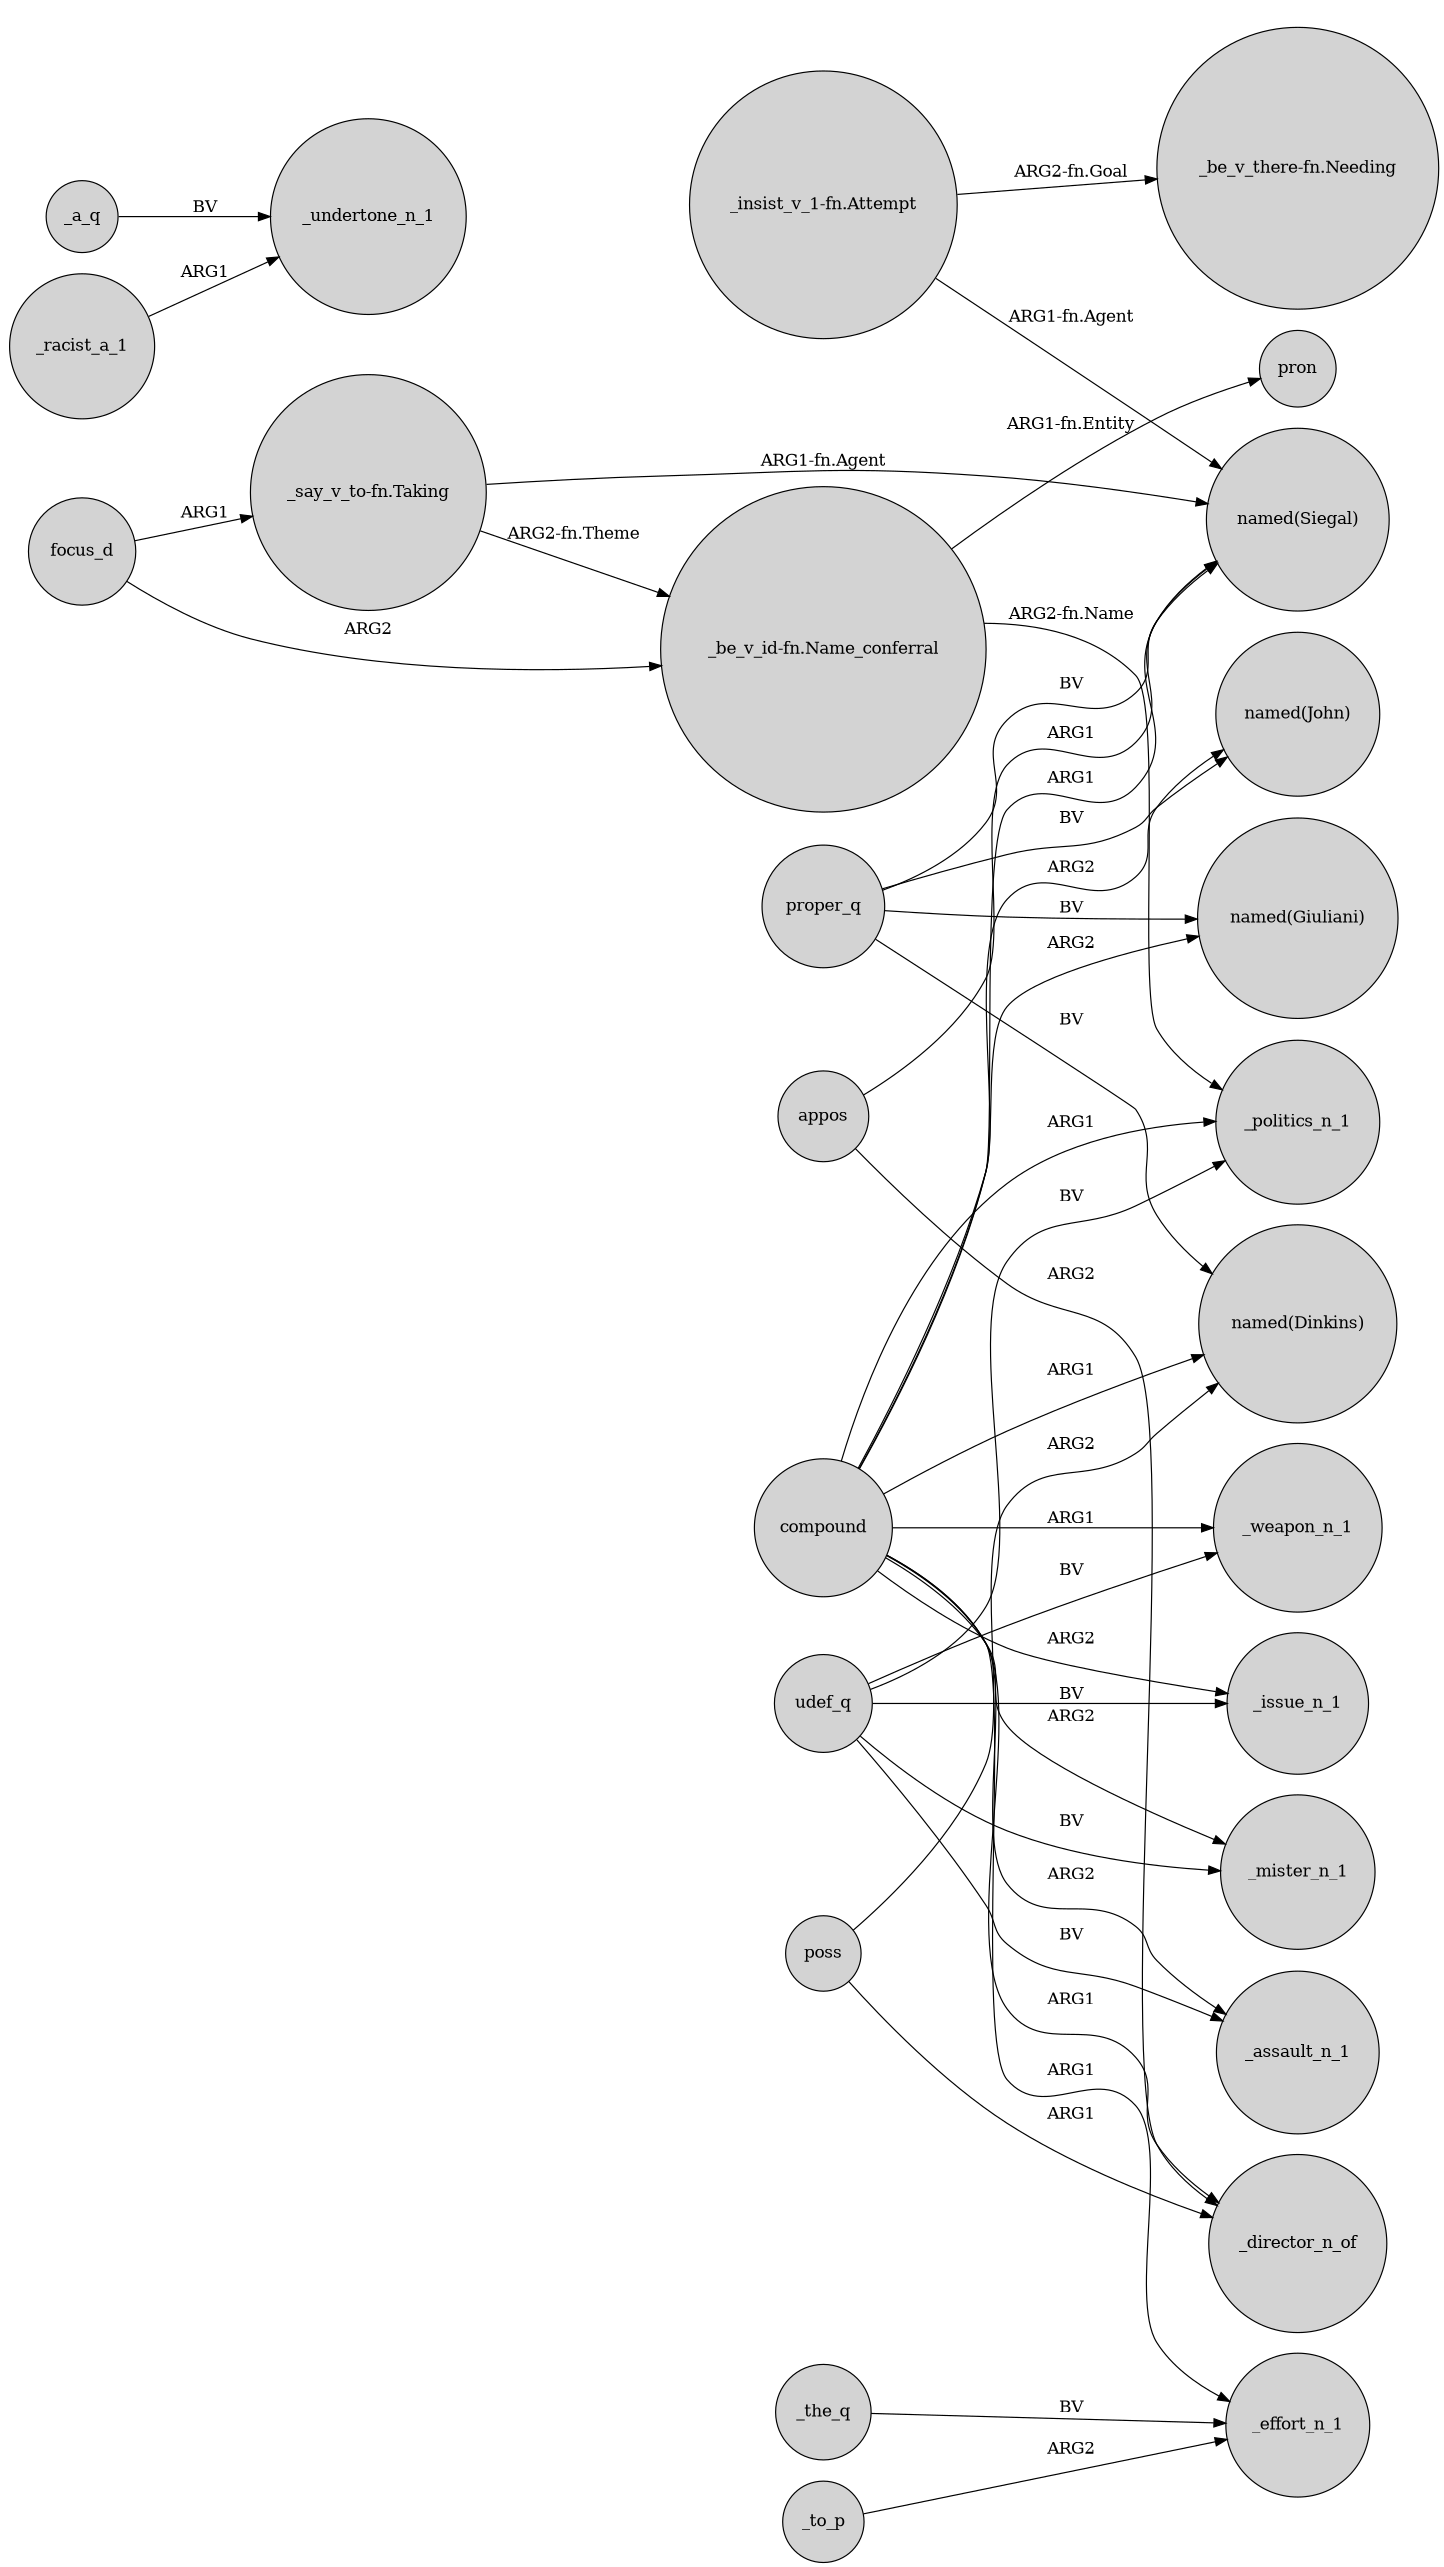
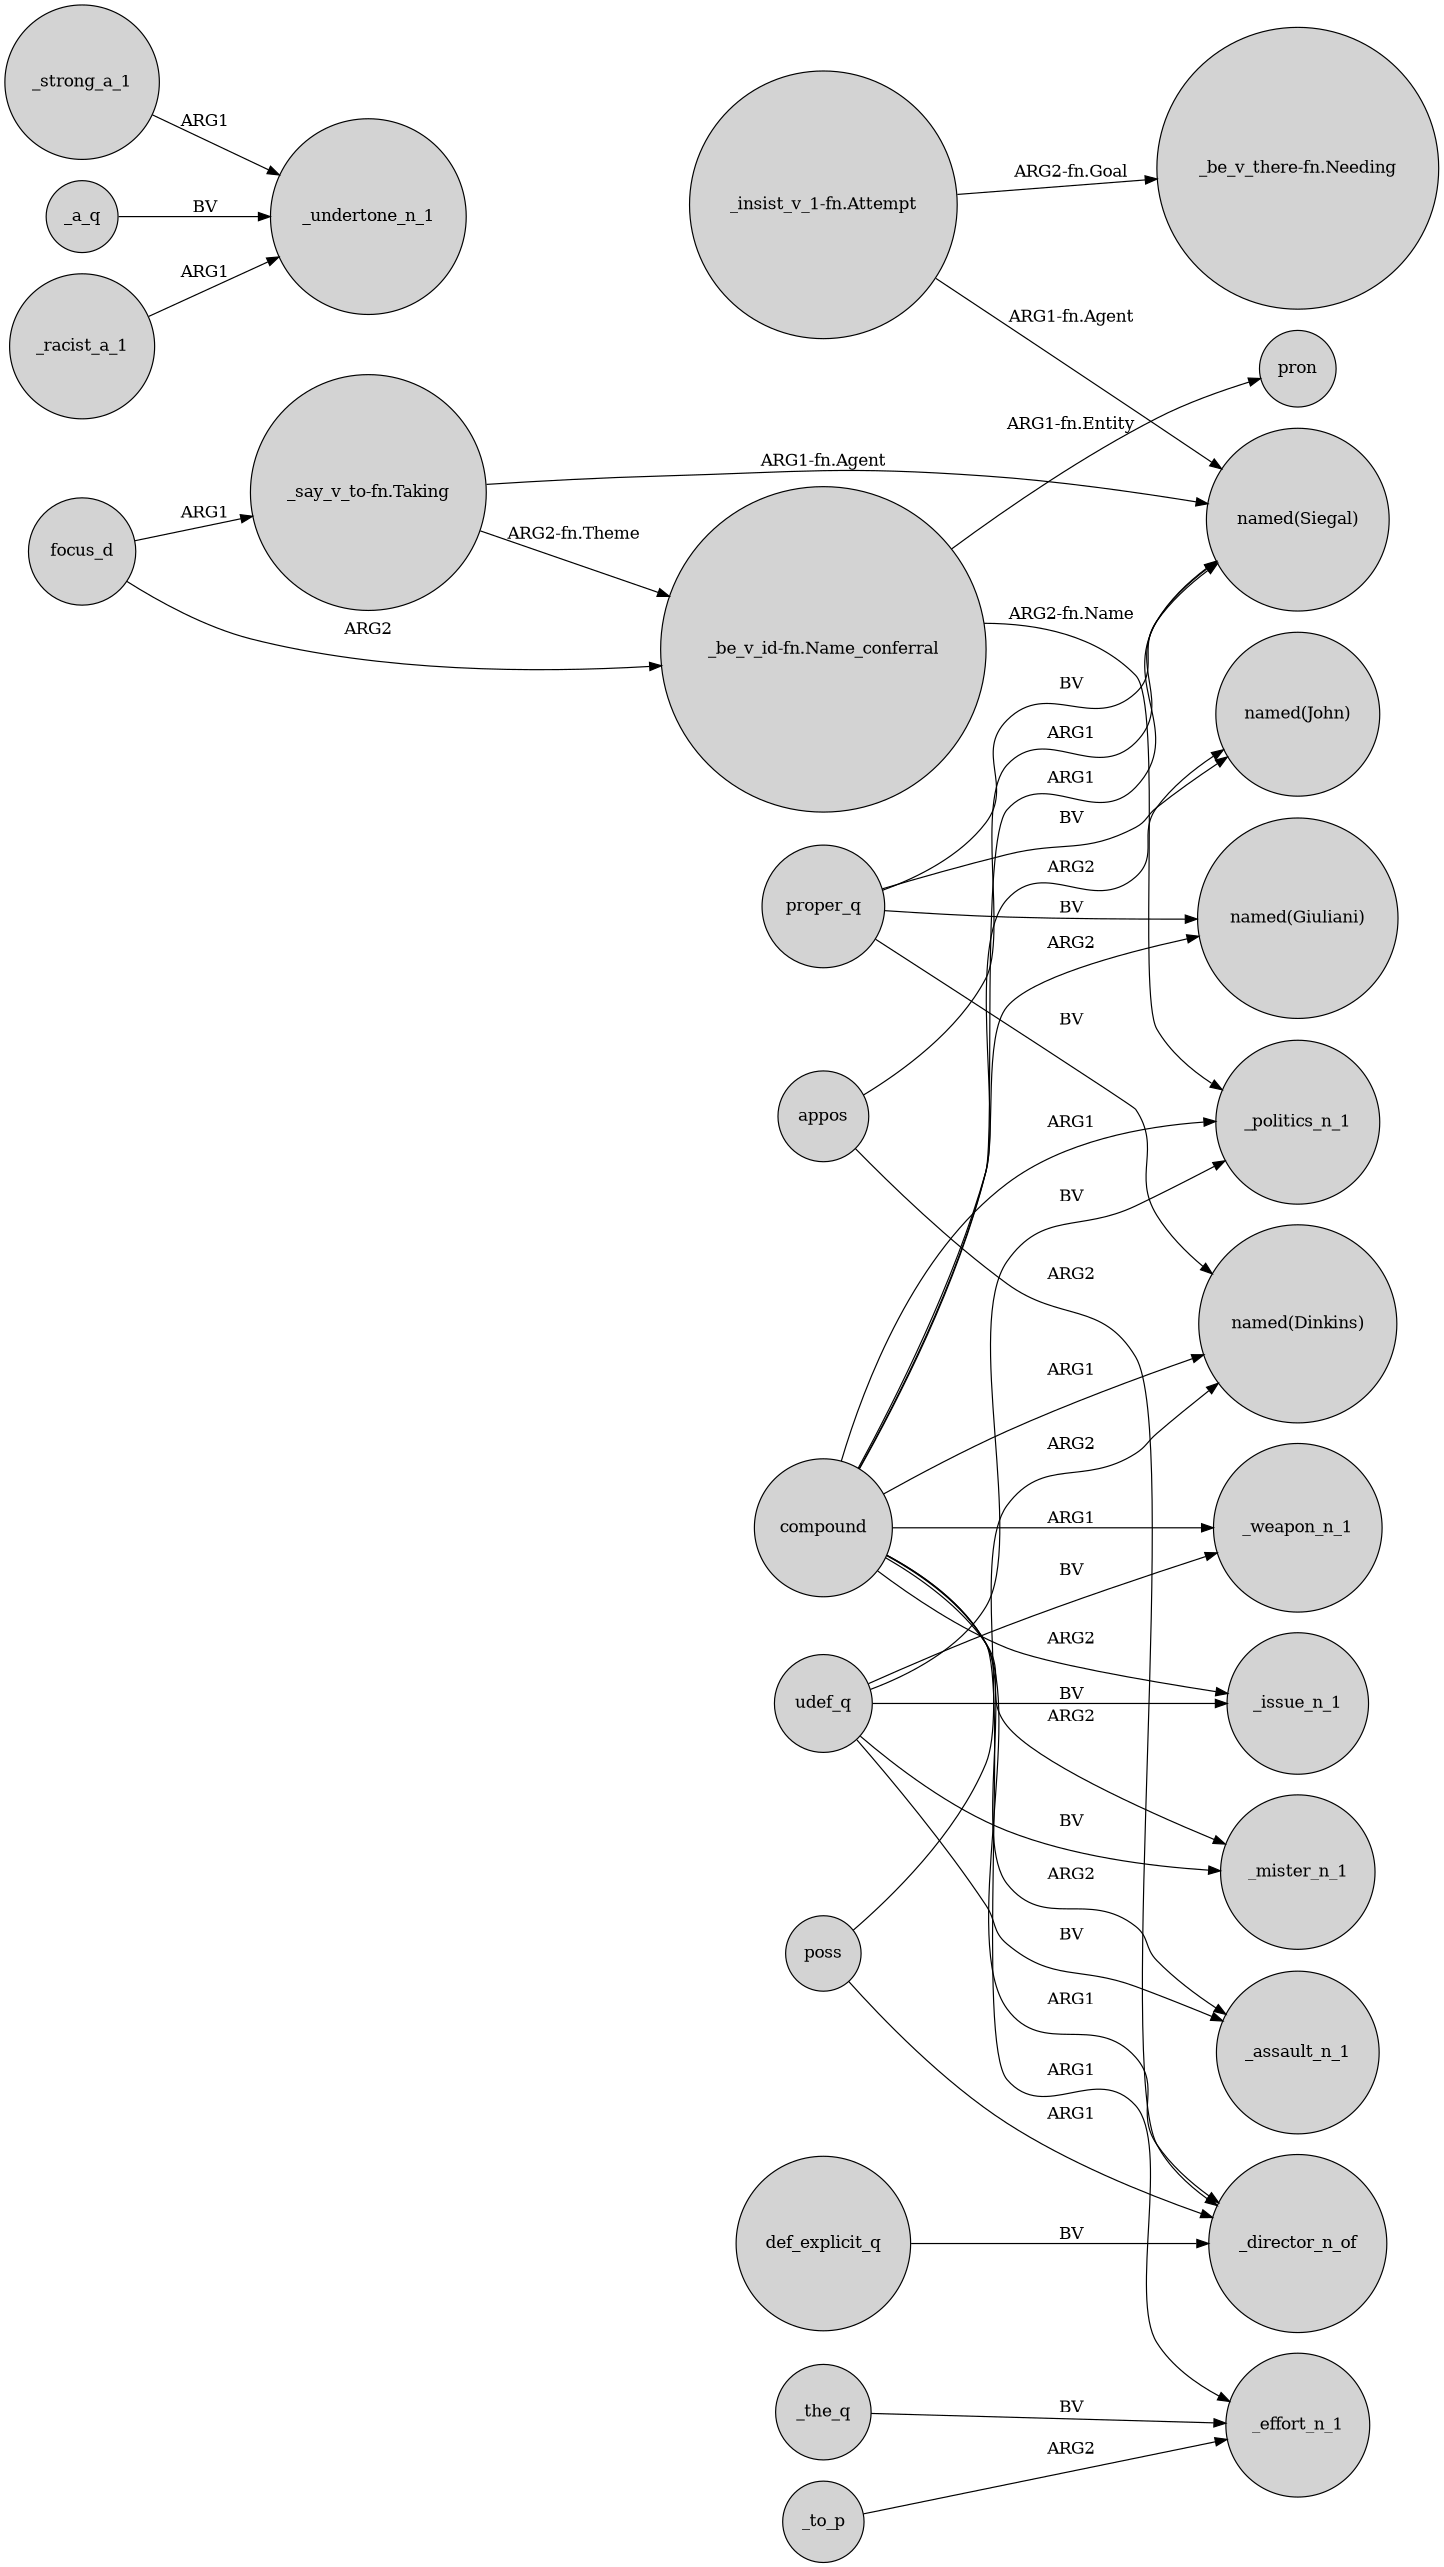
node "_strong_a_1": added
node "def_explicit_q": added
